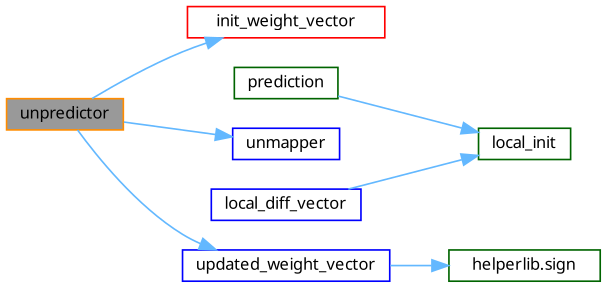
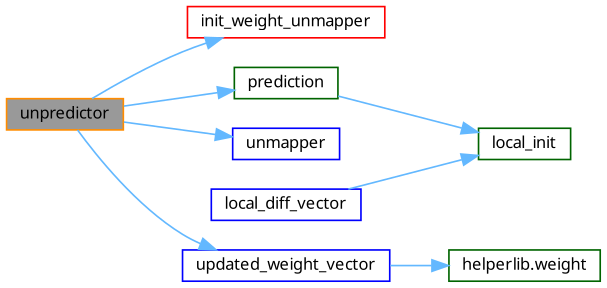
node "init_weight_vector": label "init_weight_vector" -> "init_weight_unmapper"
edge "unpredictor" -> "prediction": added
node "helperlib.sign": label "helperlib.sign" -> "helperlib.weight"
